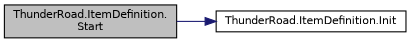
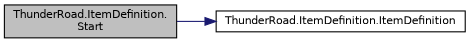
node "ThunderRoad.ItemDefinition.Init": label "ThunderRoad.ItemDefinition.Init" -> "ThunderRoad.ItemDefinition.ItemDefinition"
